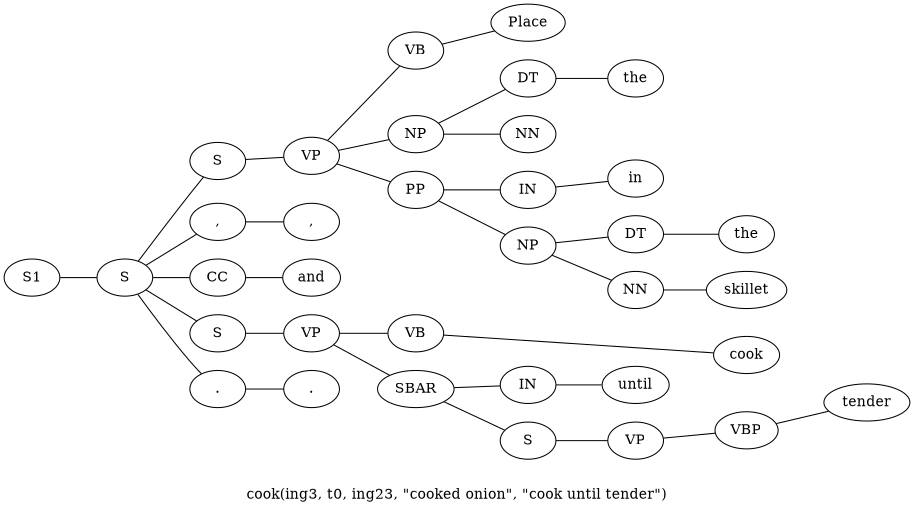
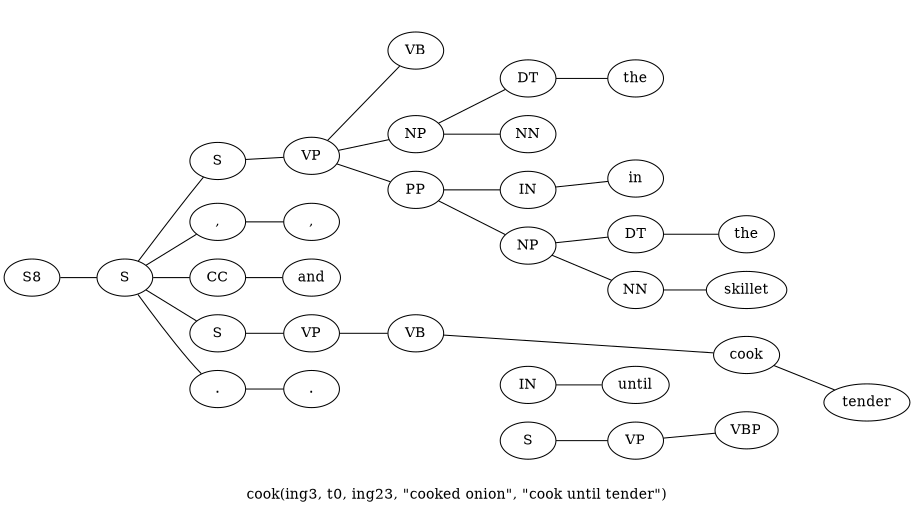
node "Place": removed
node "S1": label "S1" -> "S8"
node "SBAR": removed
edge "tender" -- "VBP": now "tender" -- "cook"
